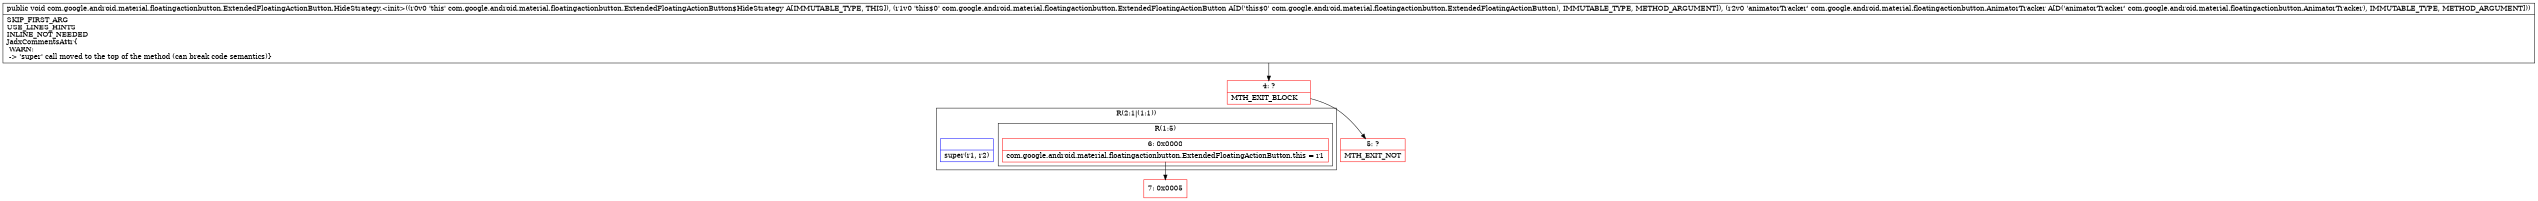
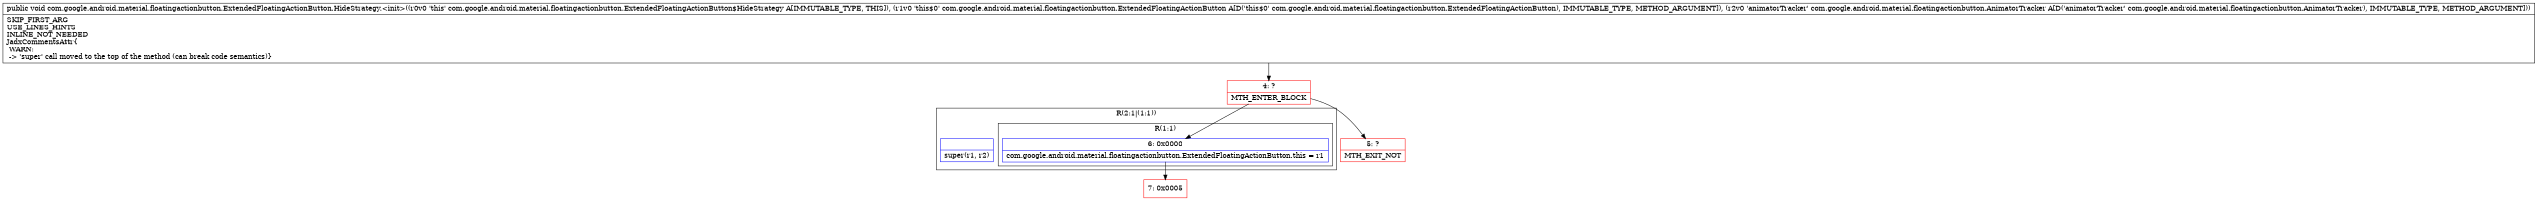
node "4: ?": text "MTH_EXIT_BLOCK" -> "MTH_ENTER_BLOCK"
edge "4: ?" -> "6: 0x0000": added
cluster "R(1:5)": label "R(1:5)" -> "R(1:1)"
node "6: 0x0000": color red -> blue
